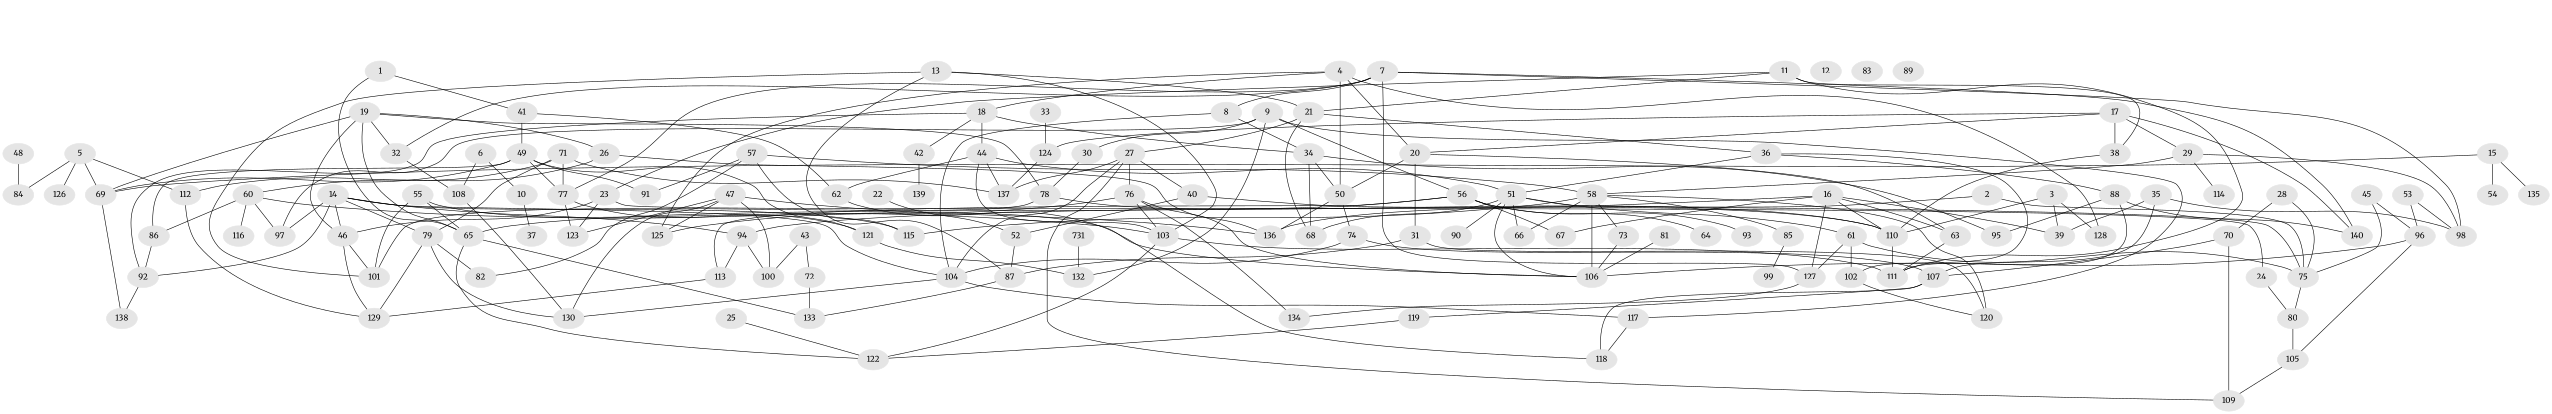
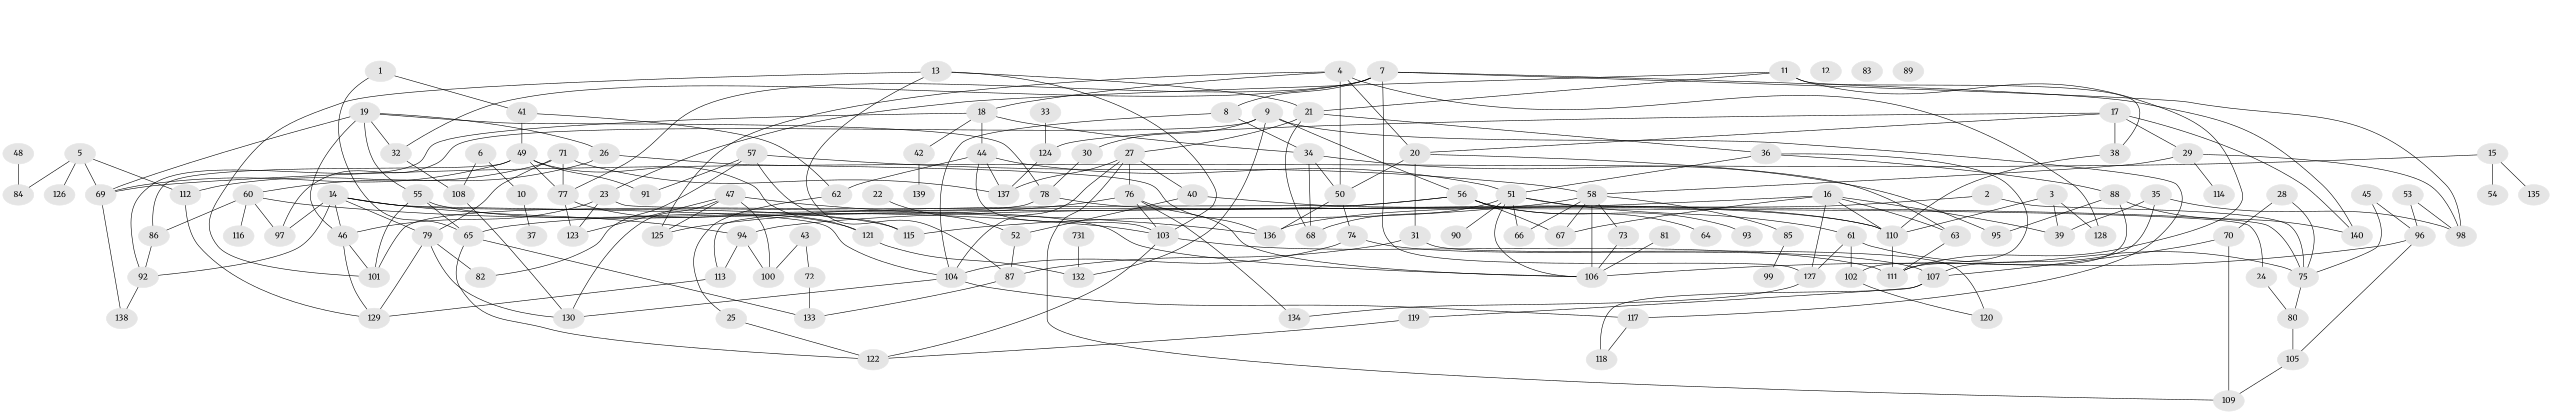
edge "19" -- "65": now "19" -- "55"
edge "58" -- "120": now "58" -- "67"
edge "62" -- "118": now "62" -- "25"
